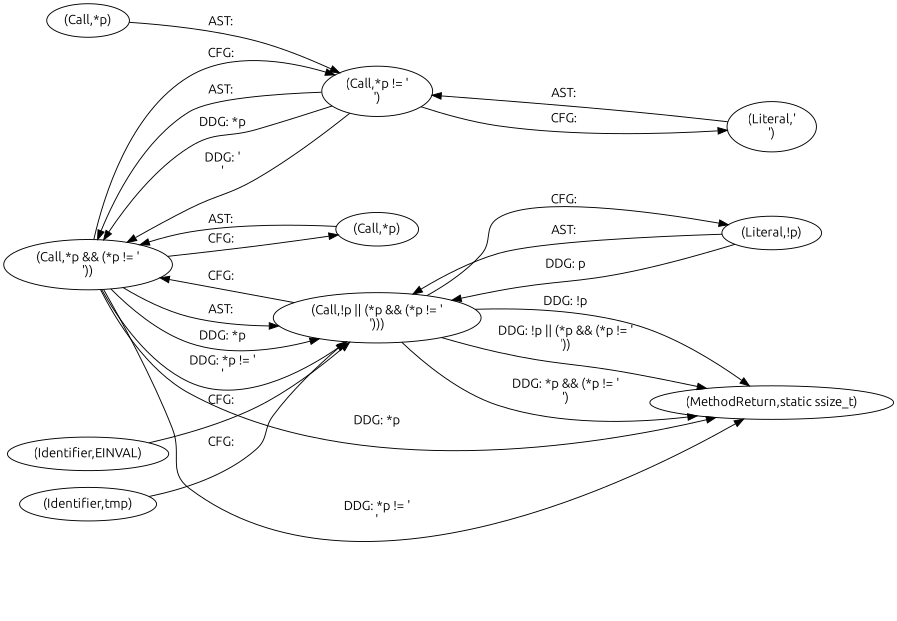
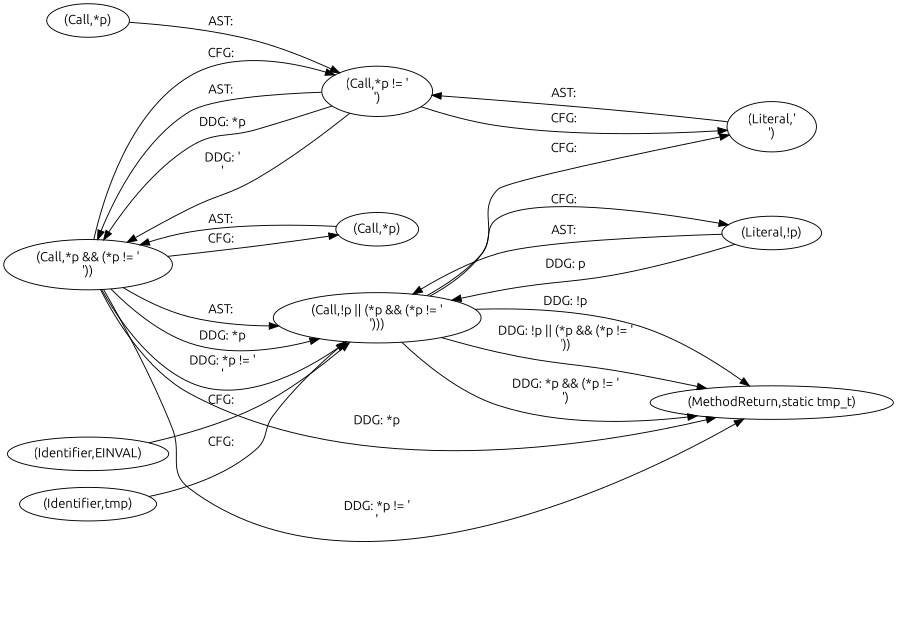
edge "(Call,!p || (*p && (*p != ' ')))" -> "(Call,*p && (*p != ' '))": now "(Call,!p || (*p && (*p != ' ')))" -> "(Literal,' ')"
node "(MethodReturn,static ssize_t)": label "(MethodReturn,static ssize_t)" -> "(MethodReturn,static tmp_t)"
